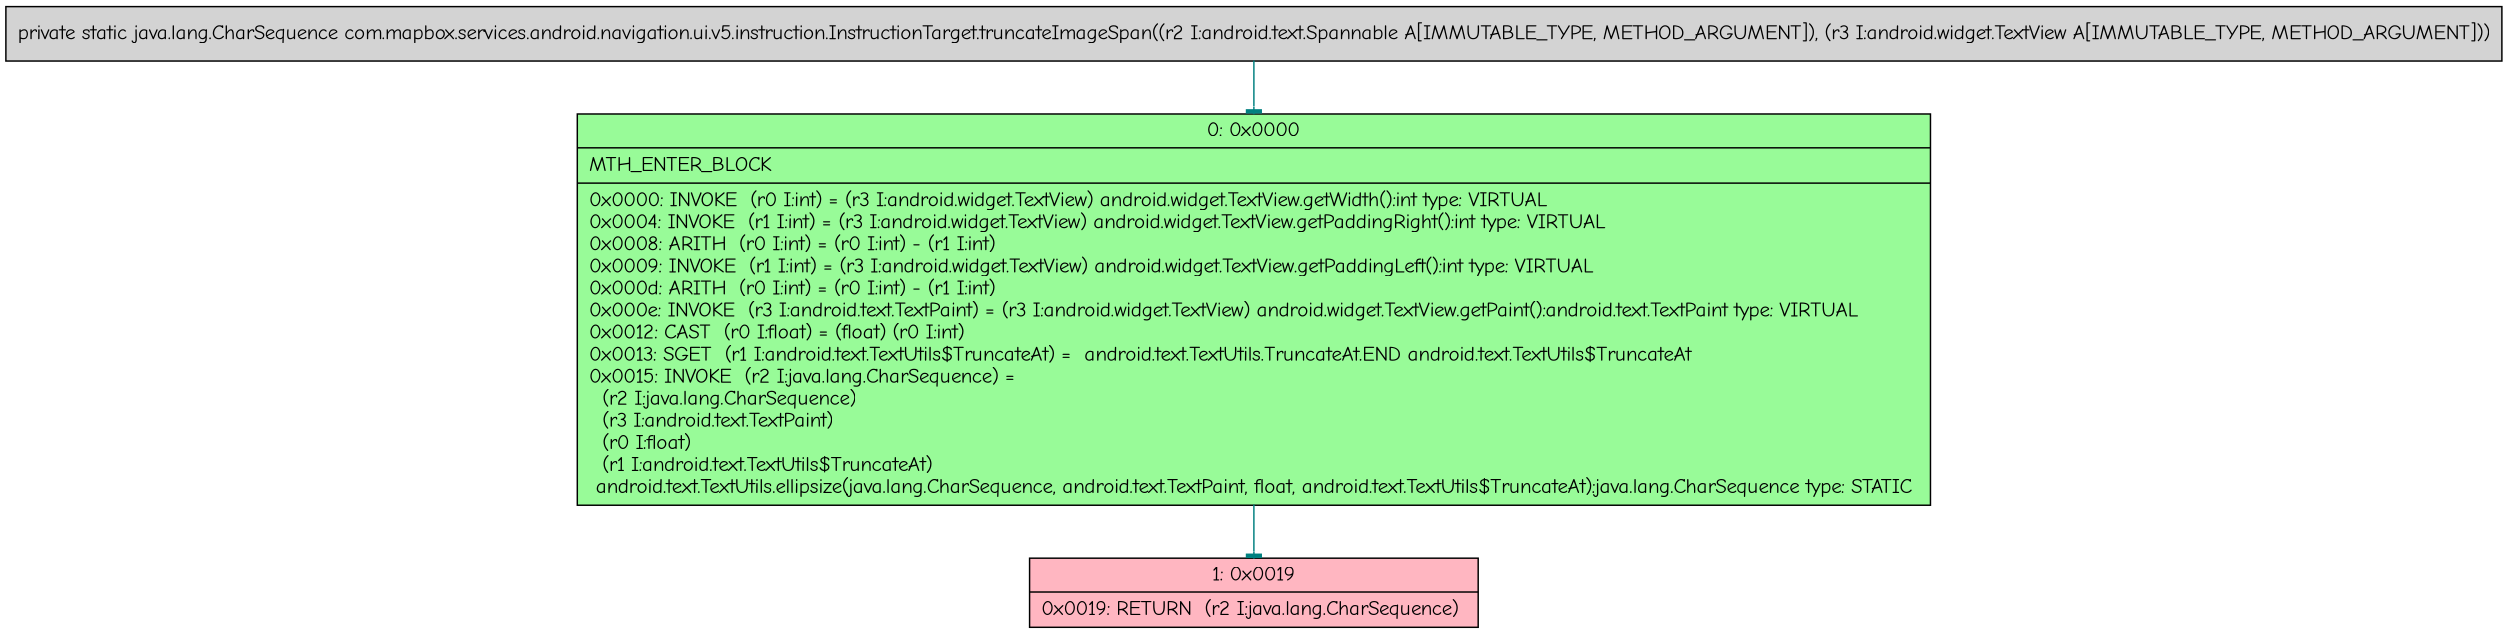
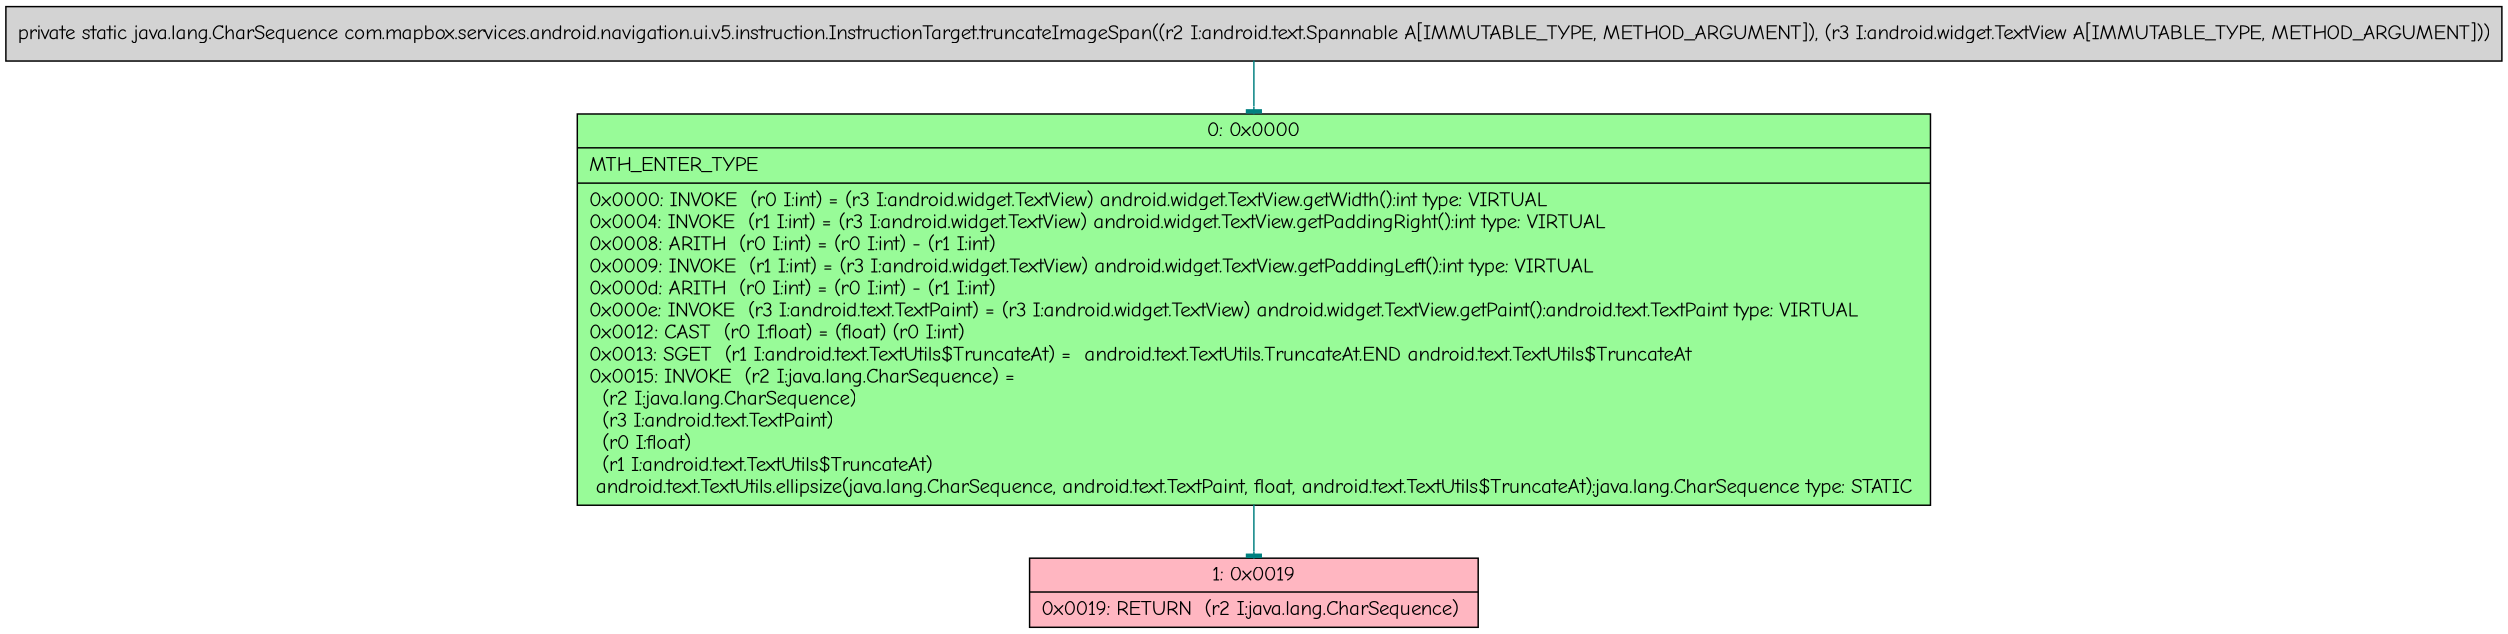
node "0: 0x0000": text "MTH_ENTER_BLOCK" -> "MTH_ENTER_TYPE"
